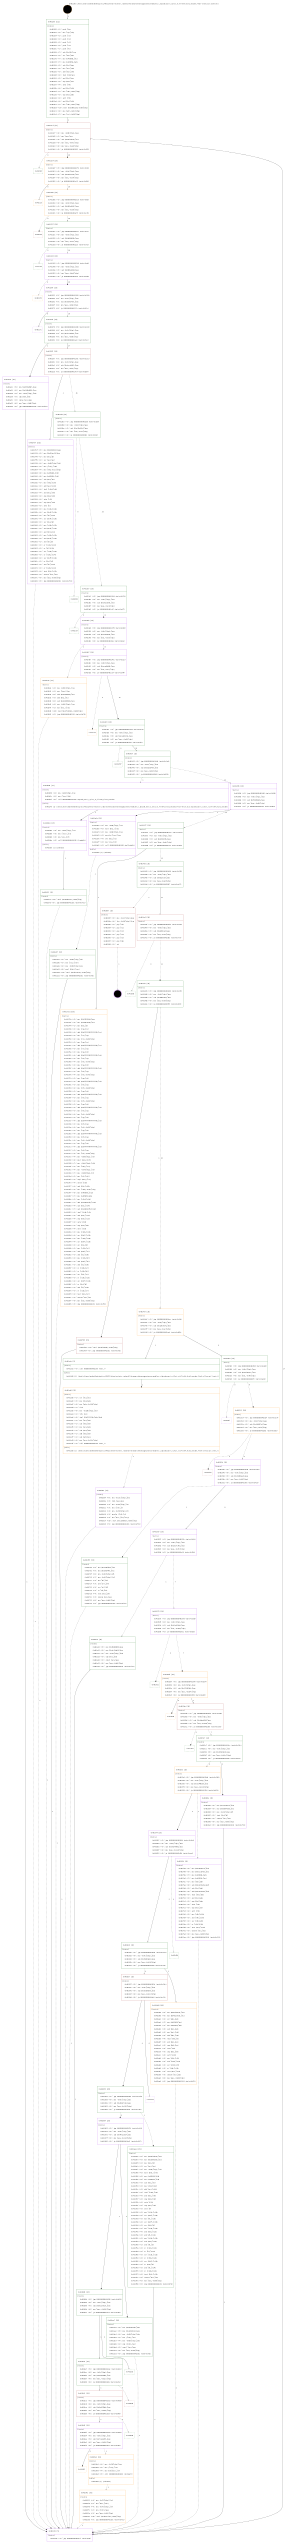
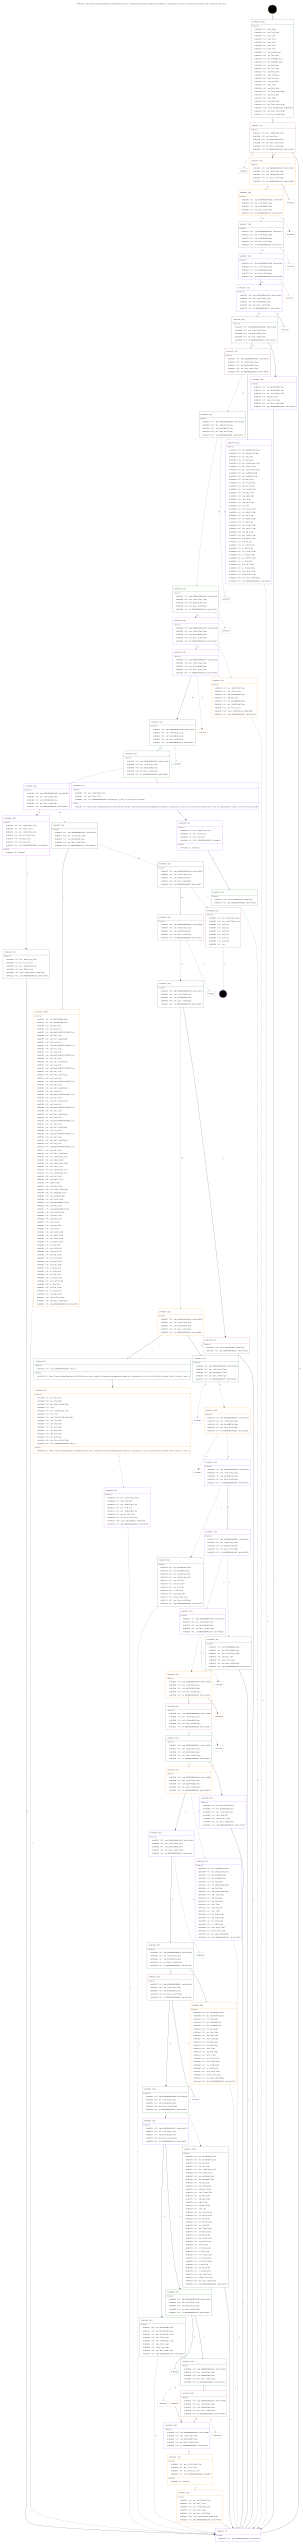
edge "0x4016df [28]" -> "0x4016fb": reversed
